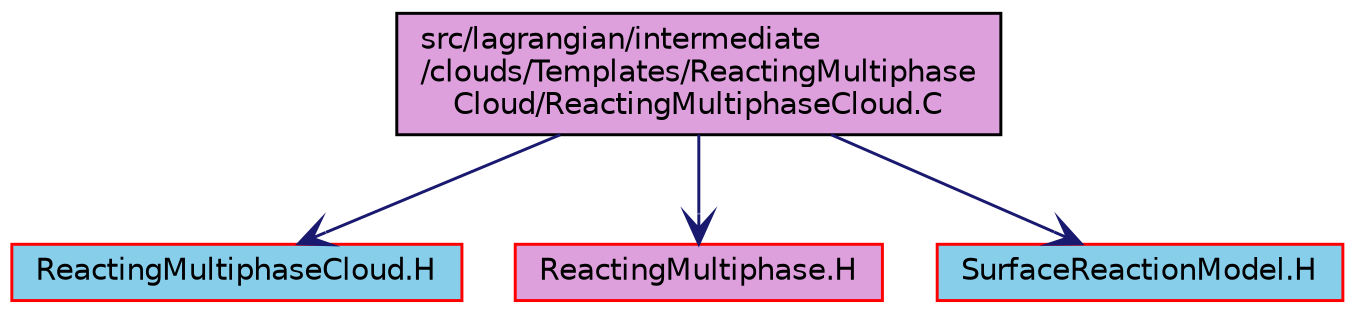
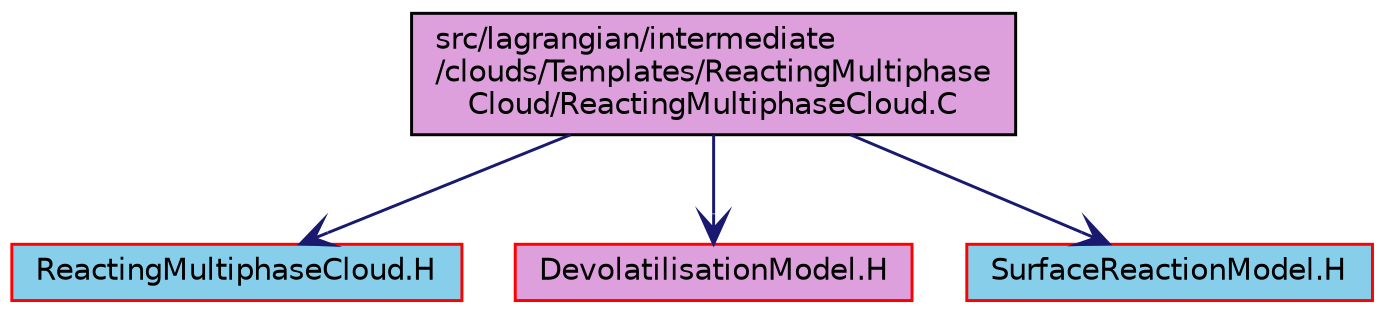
node "ReactingMultiphase.H": label "ReactingMultiphase.H" -> "DevolatilisationModel.H"
